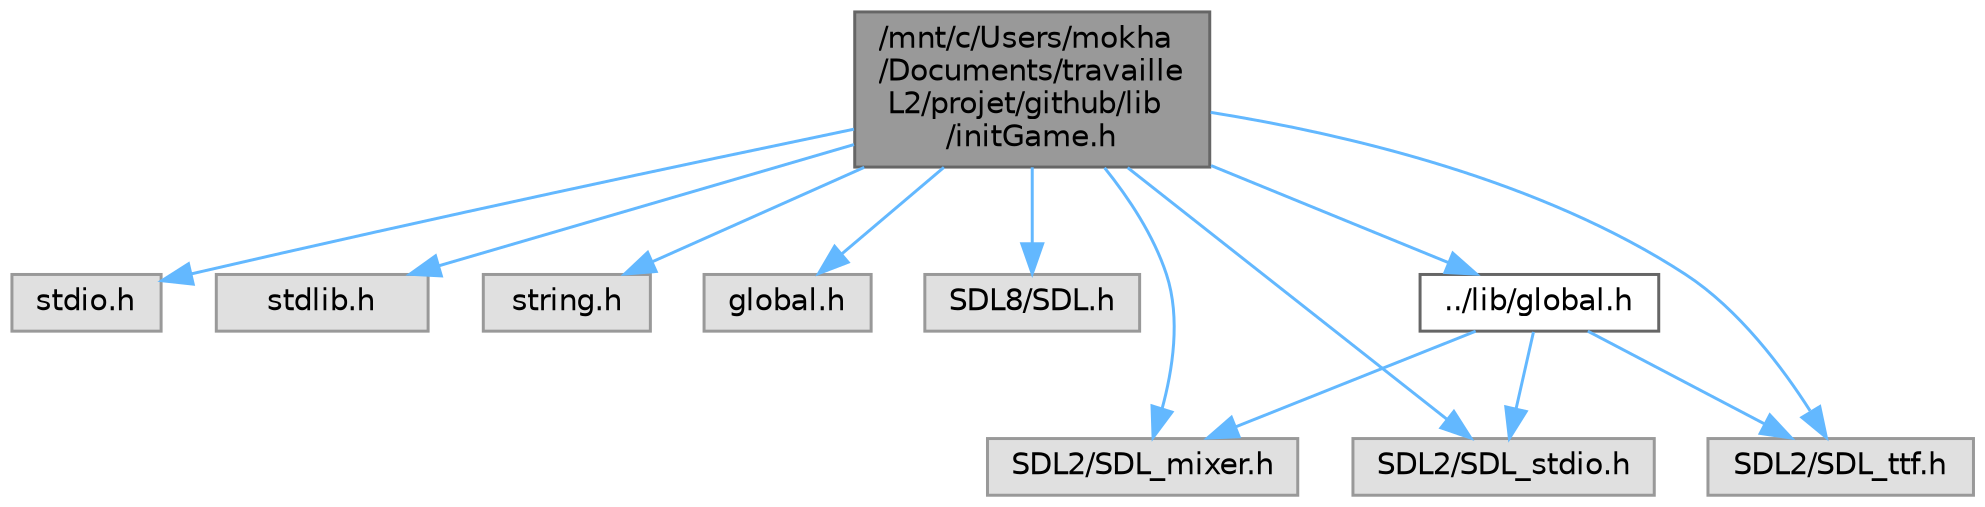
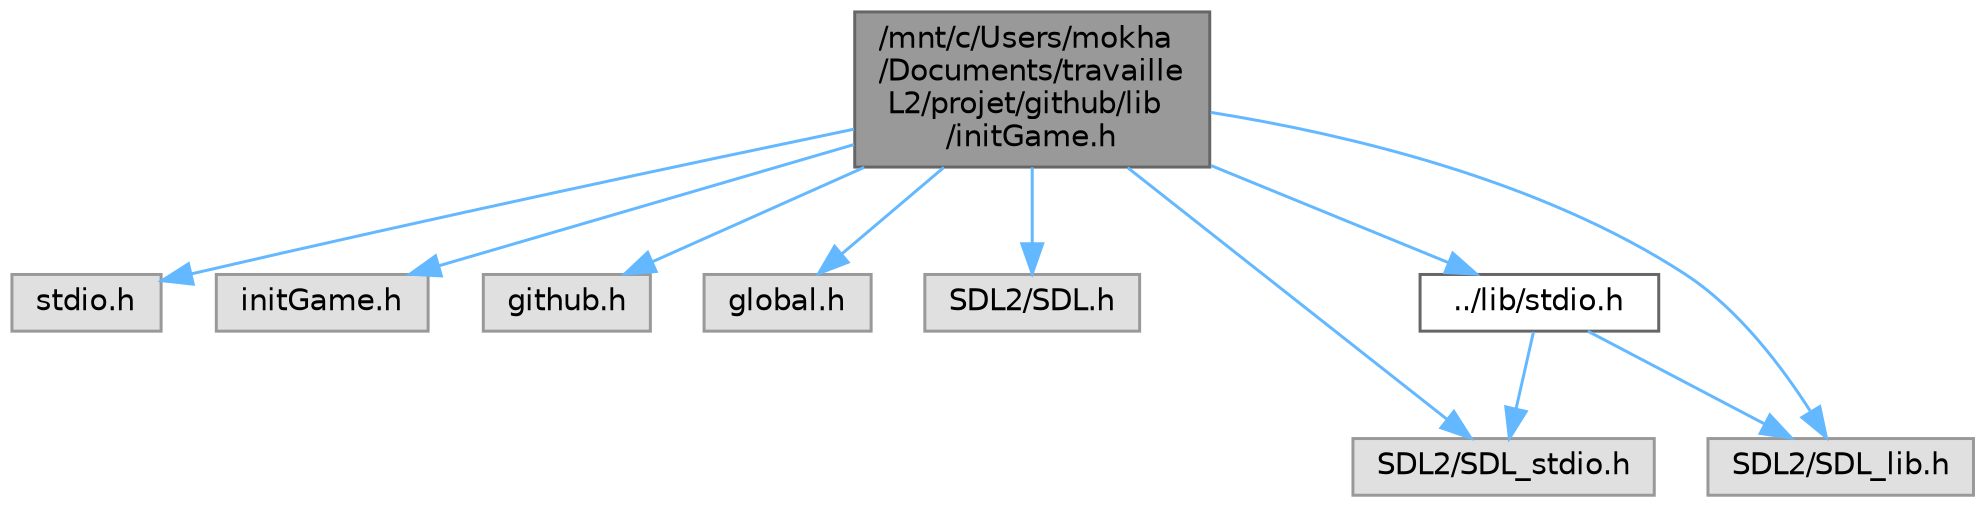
node "stdlib.h": label "stdlib.h" -> "initGame.h"
node "string.h": label "string.h" -> "github.h"
node "SDL8/SDL.h": label "SDL8/SDL.h" -> "SDL2/SDL.h"
node "../lib/global.h": label "../lib/global.h" -> "../lib/stdio.h"
node "SDL2/SDL_mixer.h": removed
node "SDL2/SDL_ttf.h": label "SDL2/SDL_ttf.h" -> "SDL2/SDL_lib.h"
